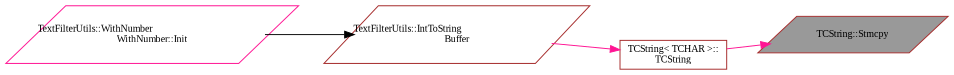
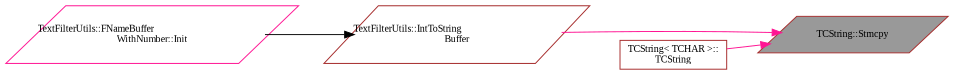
node "TextFilterUtils::WithNumber WithNumber::Init": label "TextFilterUtils::WithNumber WithNumber::Init" -> "TextFilterUtils::FNameBuffer WithNumber::Init"
edge "TextFilterUtils::IntToString Buffer" -> "TCString< TCHAR >:: TCString": now "TextFilterUtils::IntToString Buffer" -> "TCString::Strncpy"
